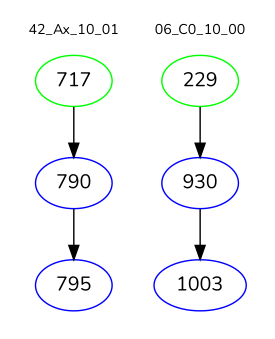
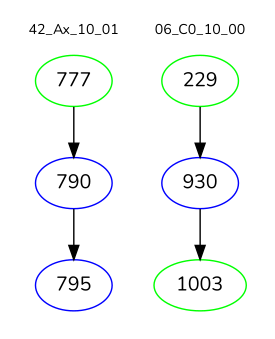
node "717": label "717" -> "777"
node "1003": color blue -> green
